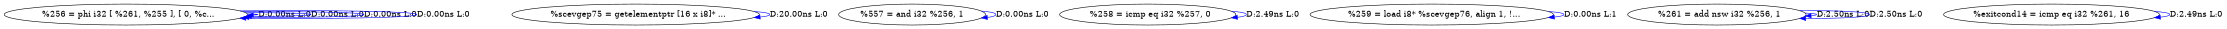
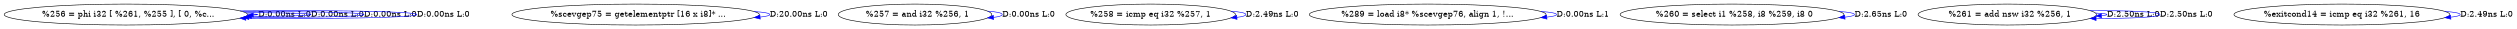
node "%557 = and i32 %256, 1": label "%557 = and i32 %256, 1" -> "%257 = and i32 %256, 1"
node "%258 = icmp eq i32 %257, 0": label "%258 = icmp eq i32 %257, 0" -> "%258 = icmp eq i32 %257, 1"
node "%259 = load i8* %scevgep76, align 1, !...": label "%259 = load i8* %scevgep76, align 1, !..." -> "%289 = load i8* %scevgep76, align 1, !..."
node "%260 = select i1 %258, i8 %259, i8 0": added
